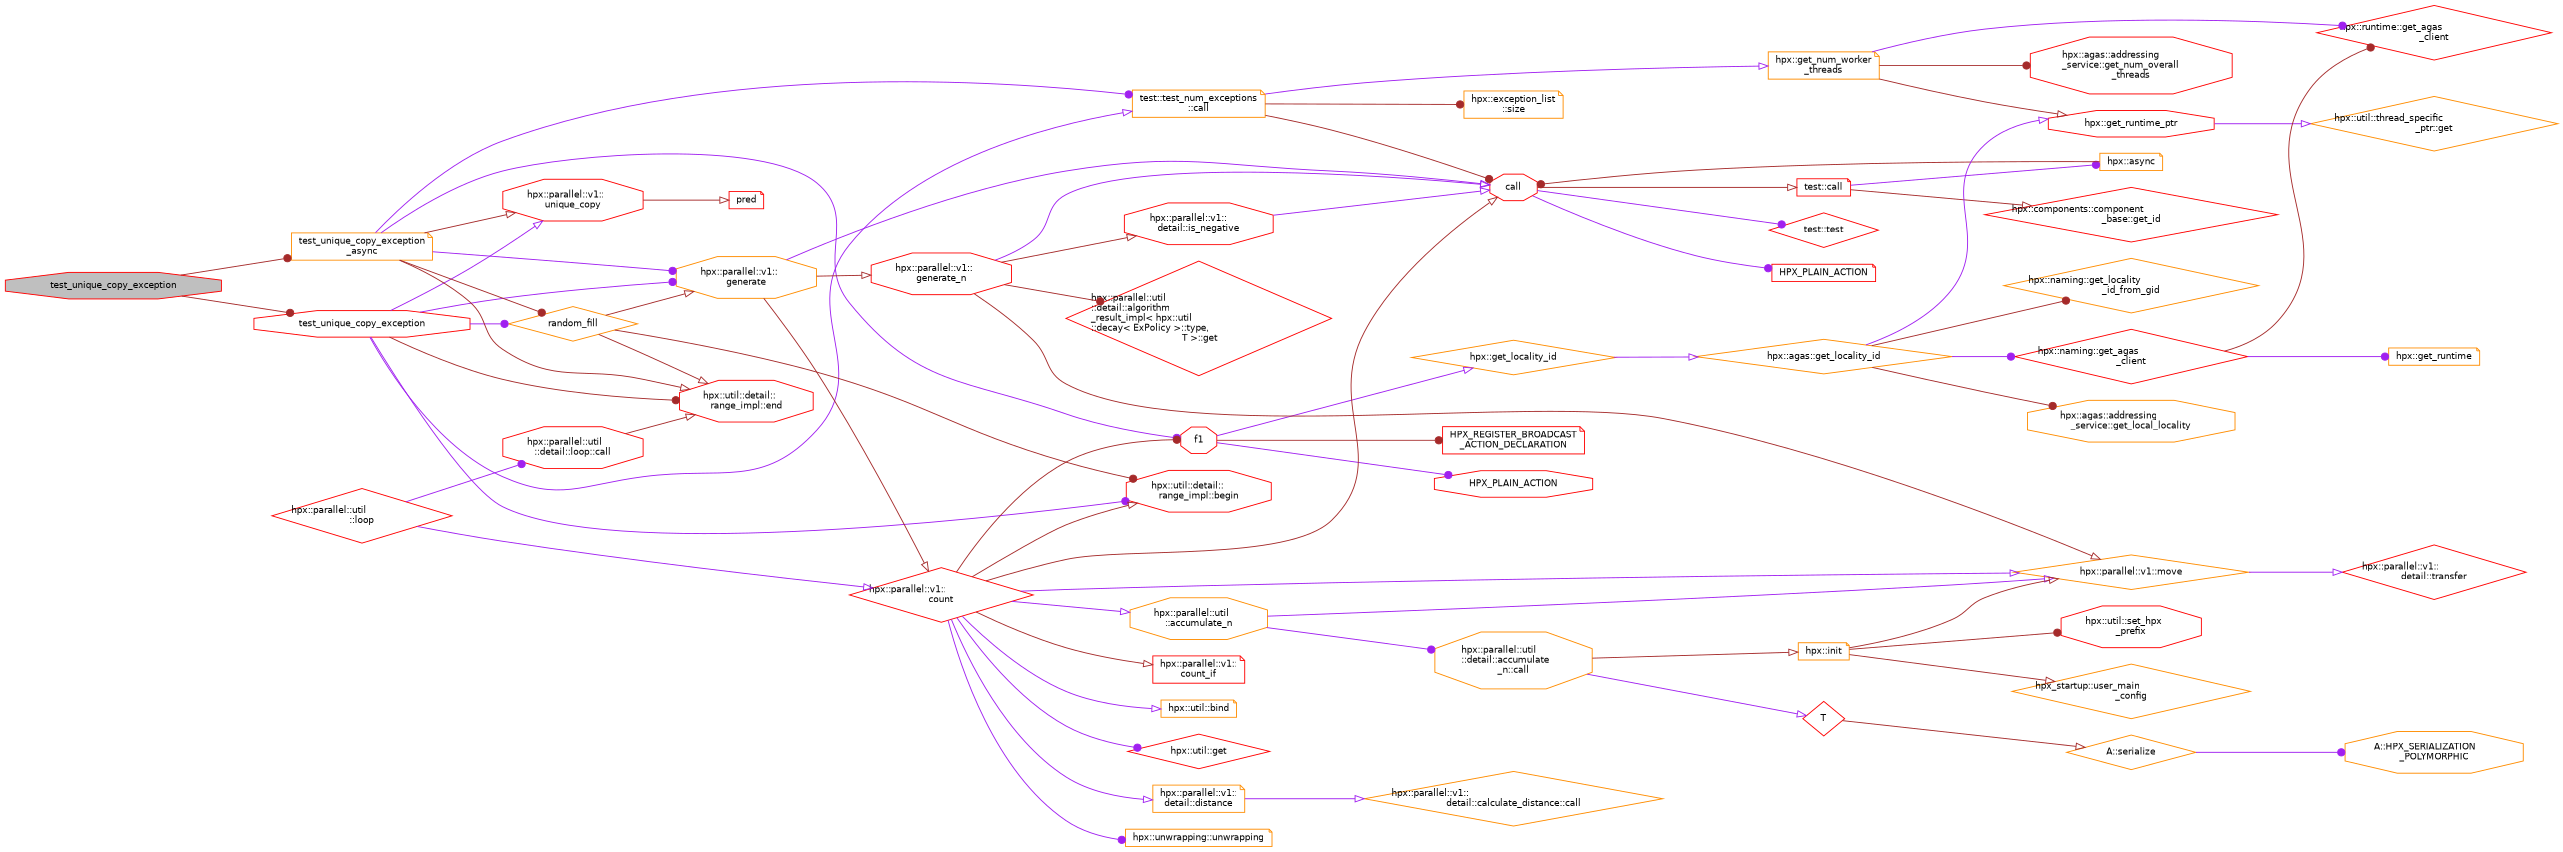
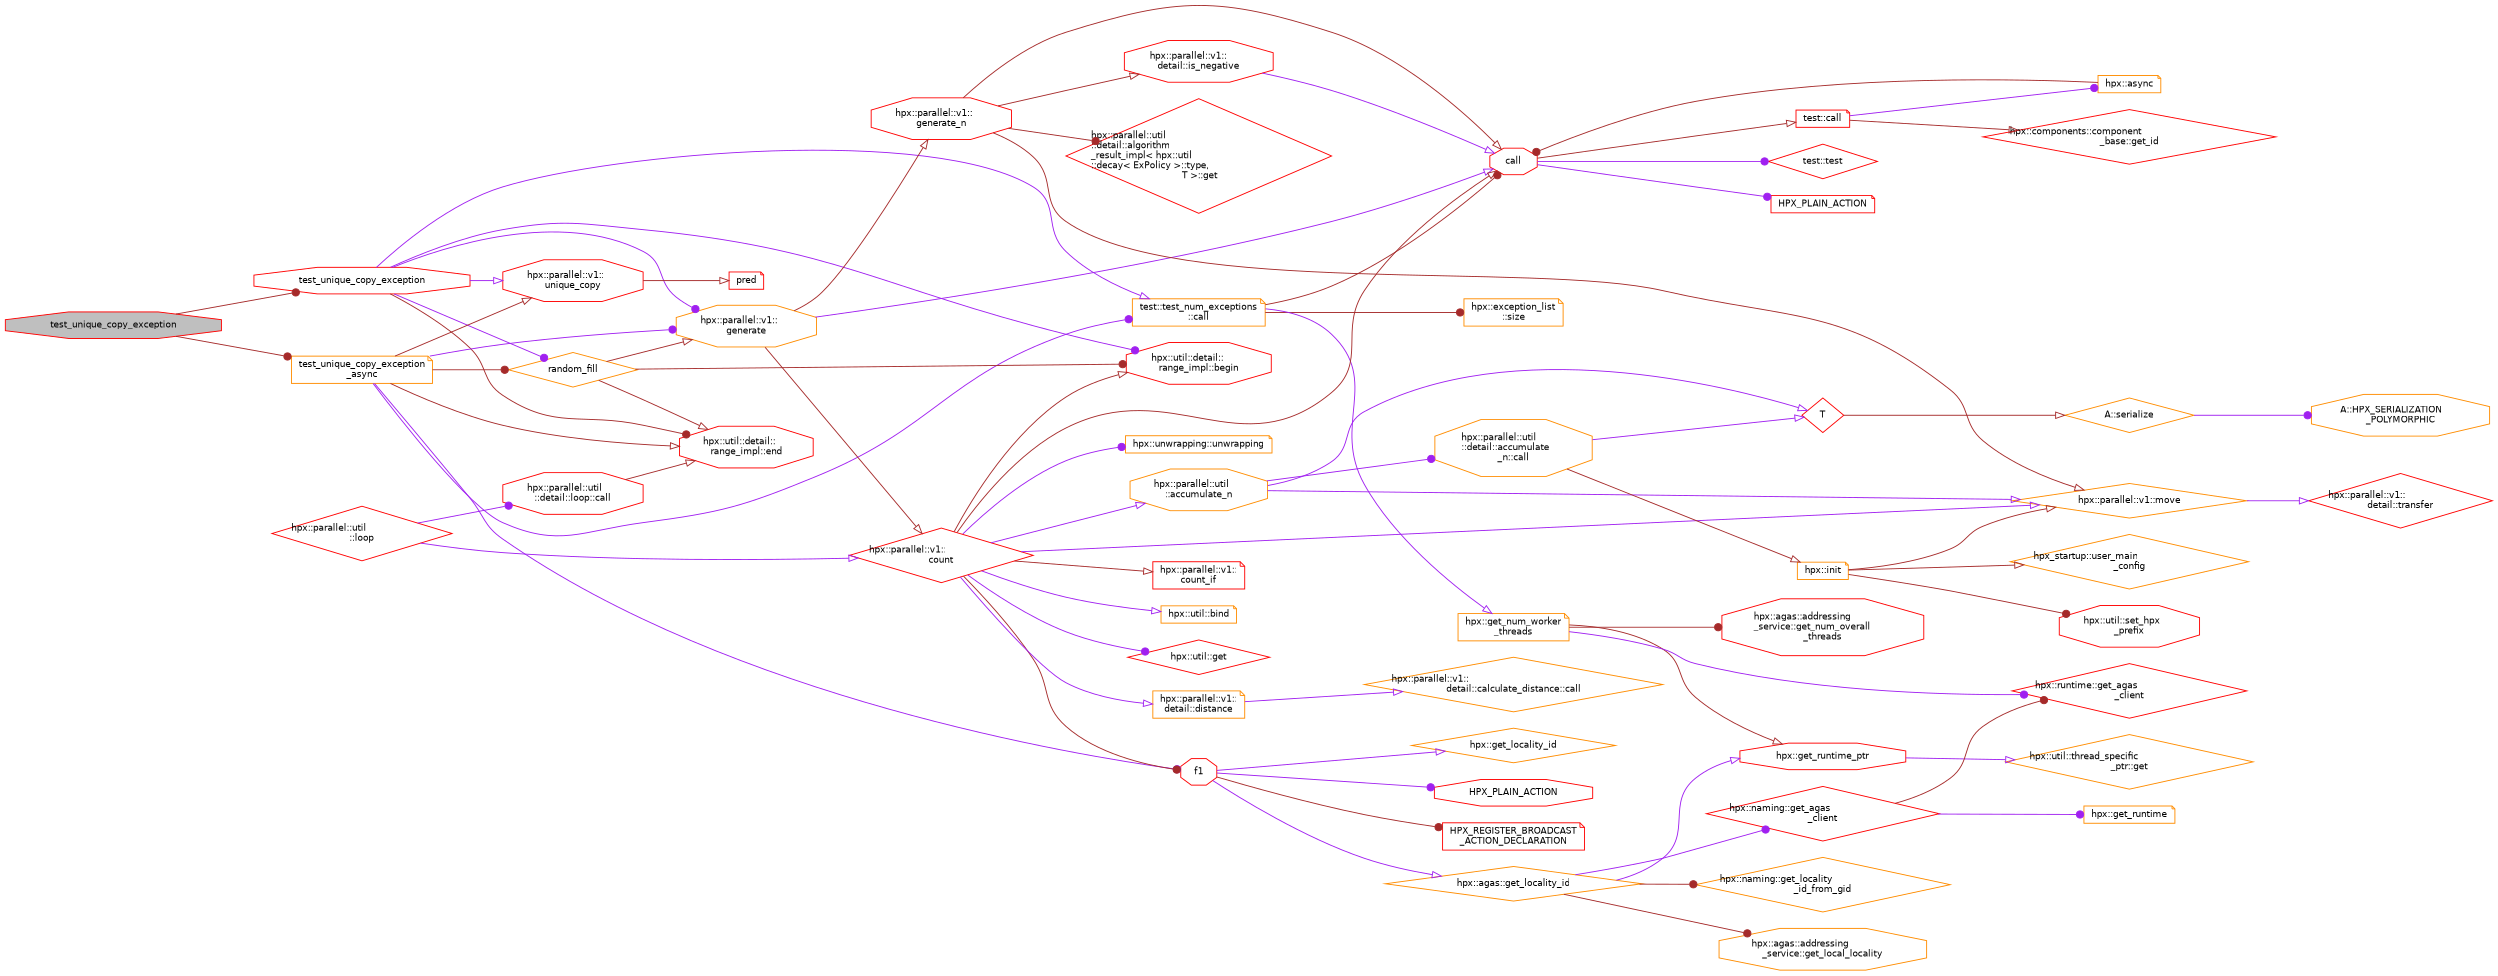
edge "hpx::parallel::v1:: generate_n" -> "call": color purple -> brown
edge "hpx::get_locality_id" -> "hpx::agas::get_locality_id": now "f1" -> "hpx::agas::get_locality_id"
edge "hpx::parallel::util ::accumulate_n" -> "T": added
